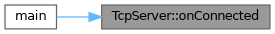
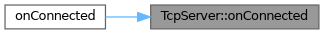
node "main": label "main" -> "onConnected"
